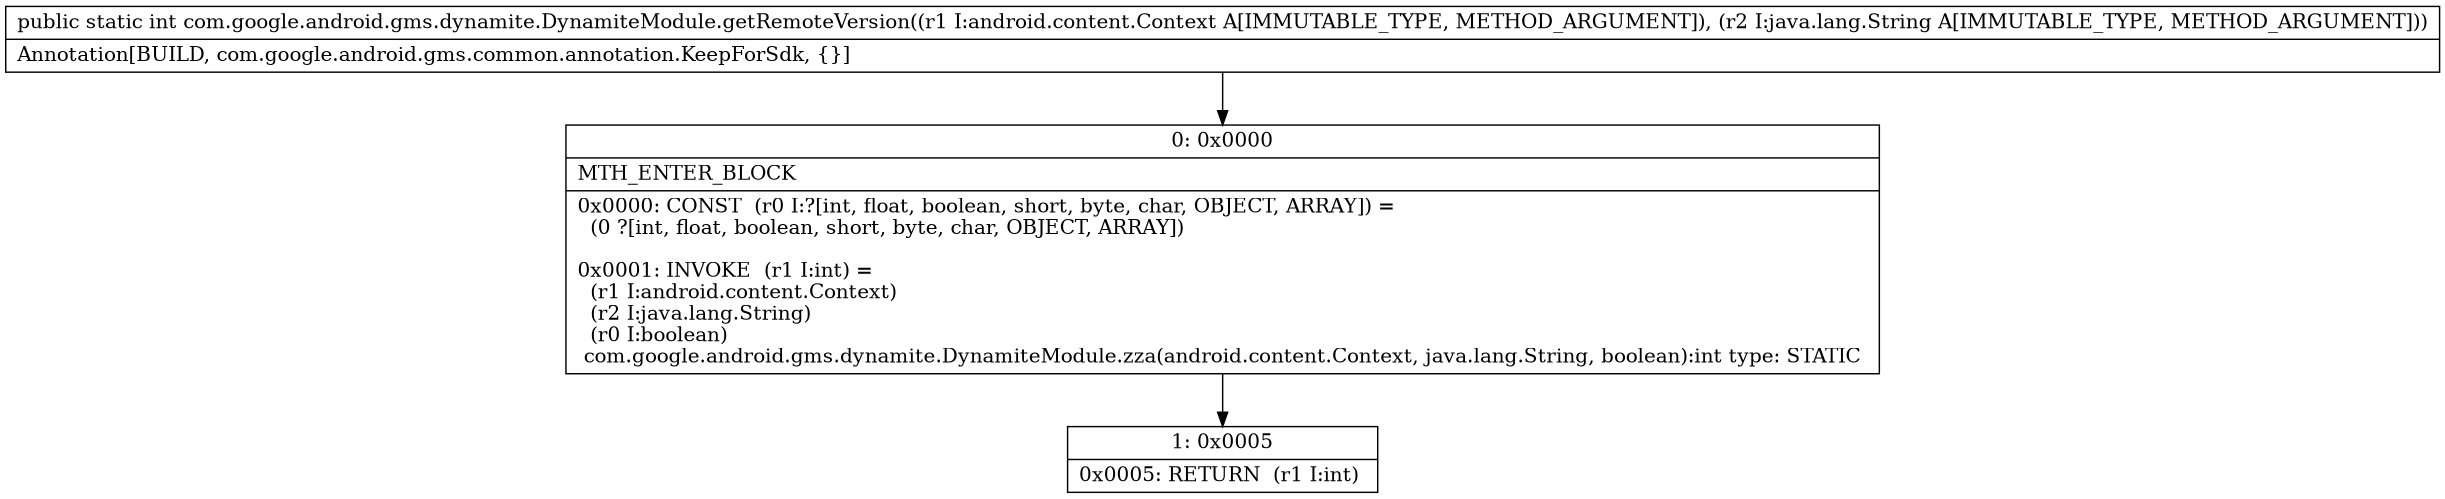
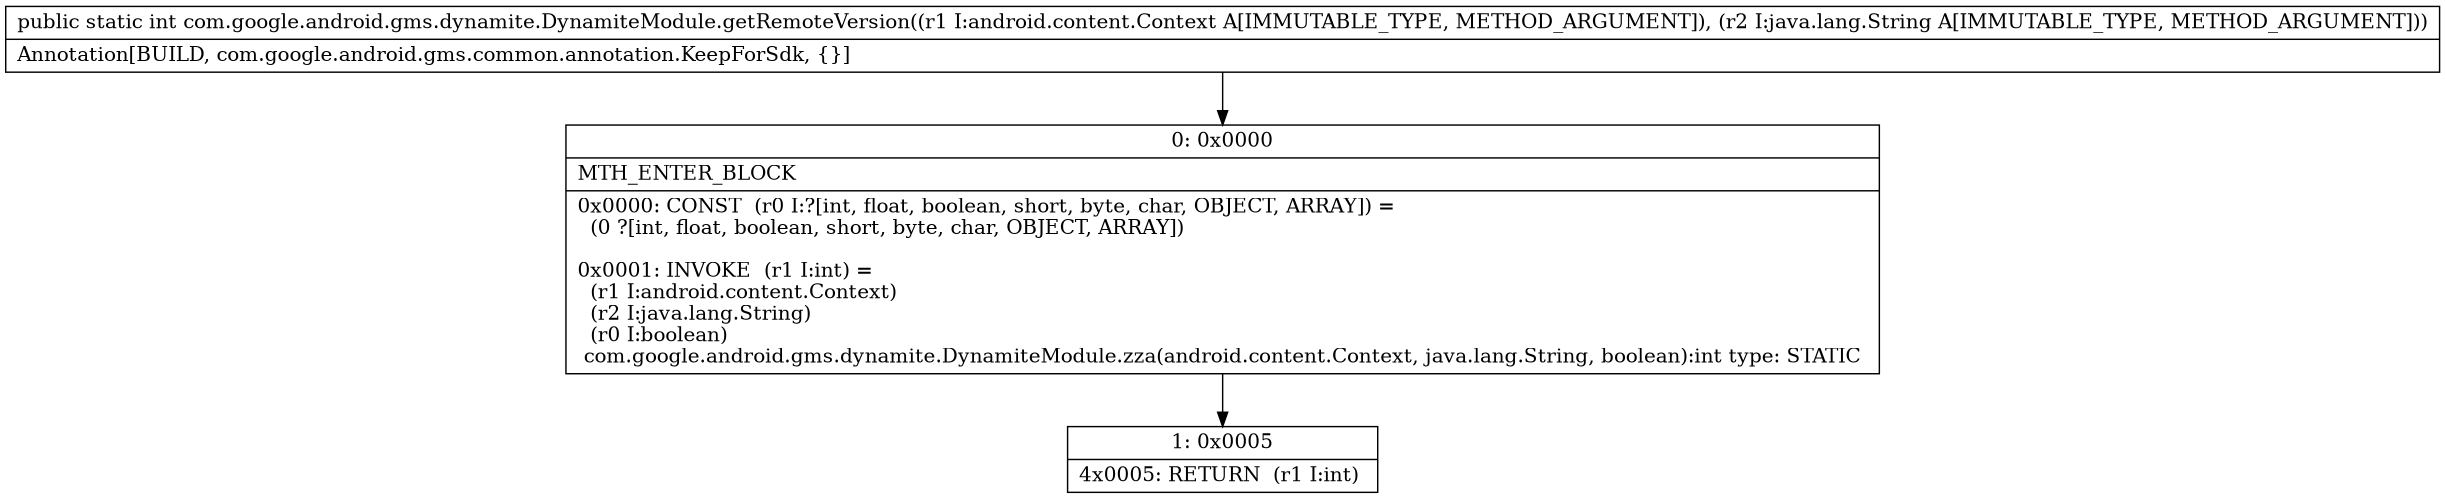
node "1: 0x0005": text "0x0005: RETURN  (r1 I:int)" -> "4x0005: RETURN  (r1 I:int)"
